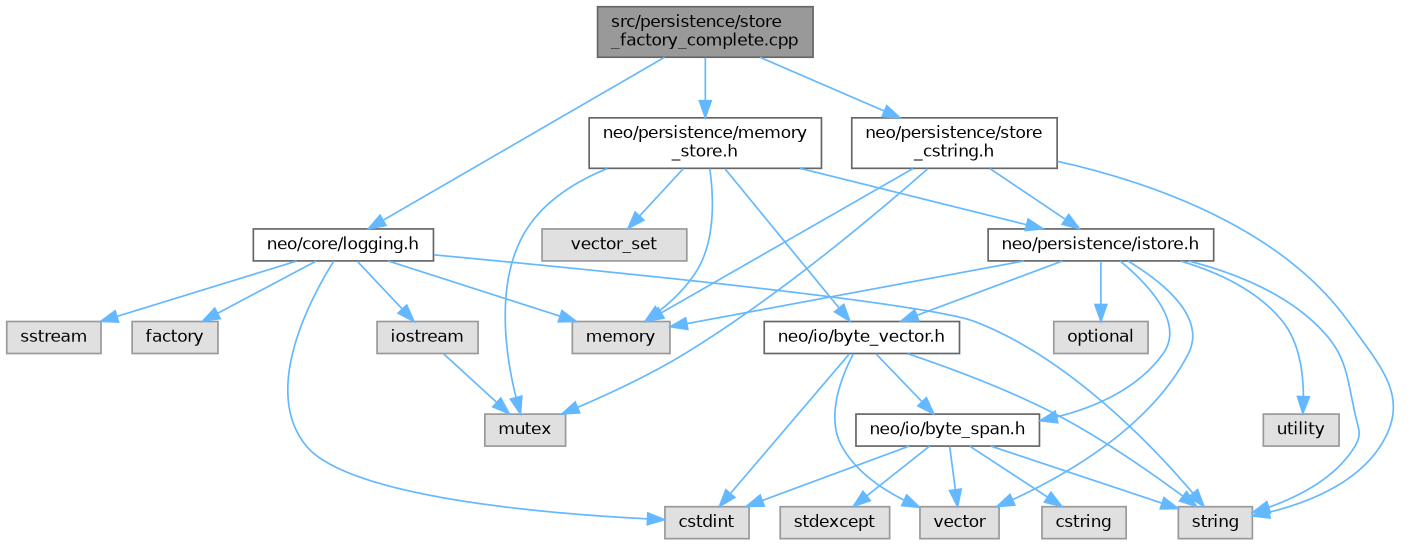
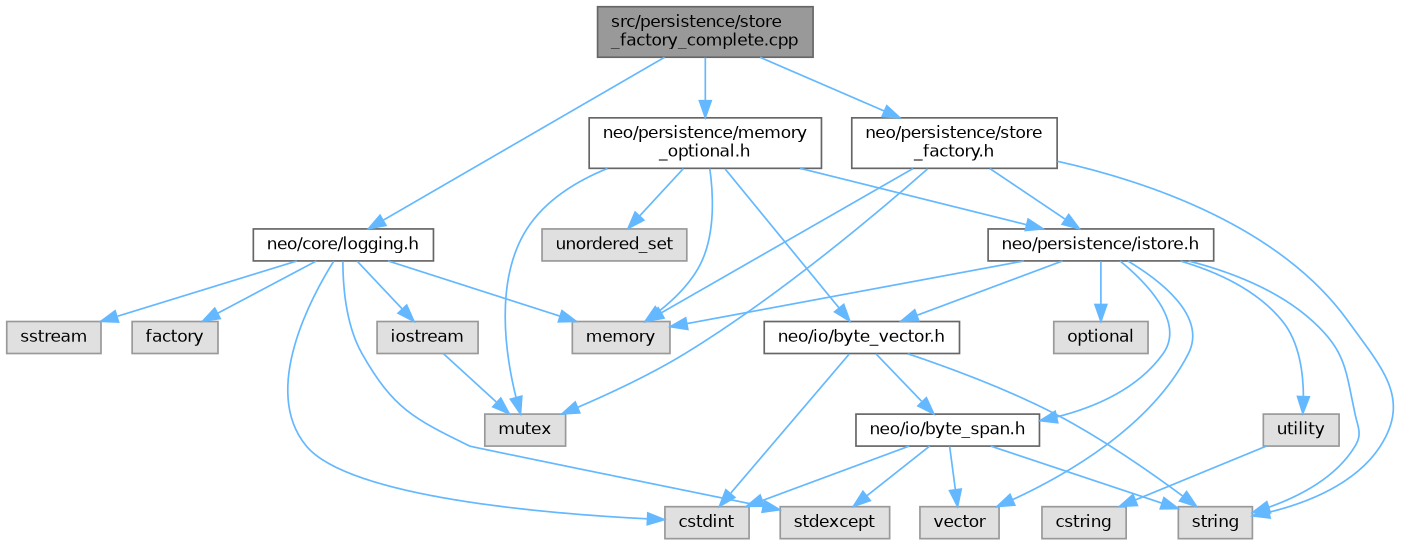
node "neo/persistence/memory _store.h": label "neo/persistence/memory _store.h" -> "neo/persistence/memory _optional.h"
node "neo/persistence/store _cstring.h": label "neo/persistence/store _cstring.h" -> "neo/persistence/store _factory.h"
node "vector_set": label "vector_set" -> "unordered_set"
edge "neo/core/logging.h" -> "string": now "neo/core/logging.h" -> "stdexcept"
edge "neo/io/byte_vector.h" -> "vector": removed
edge "neo/io/byte_span.h" -> "cstring": now "utility" -> "cstring"
